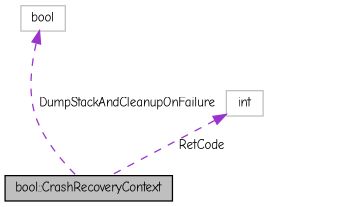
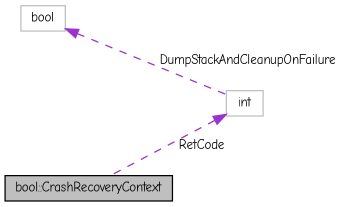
edge "bool::CrashRecoveryContext" -> "bool": now "int" -> "bool"
